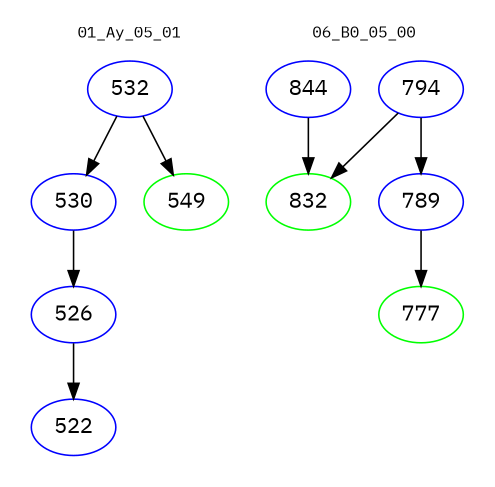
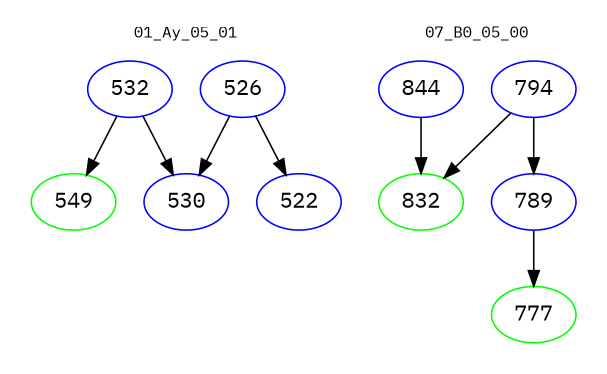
cluster "06_B0_05_00": label "06_B0_05_00" -> "07_B0_05_00"
edge "530" -> "526": reversed
